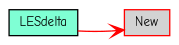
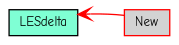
edge "LESdelta" -> "New": reversed
